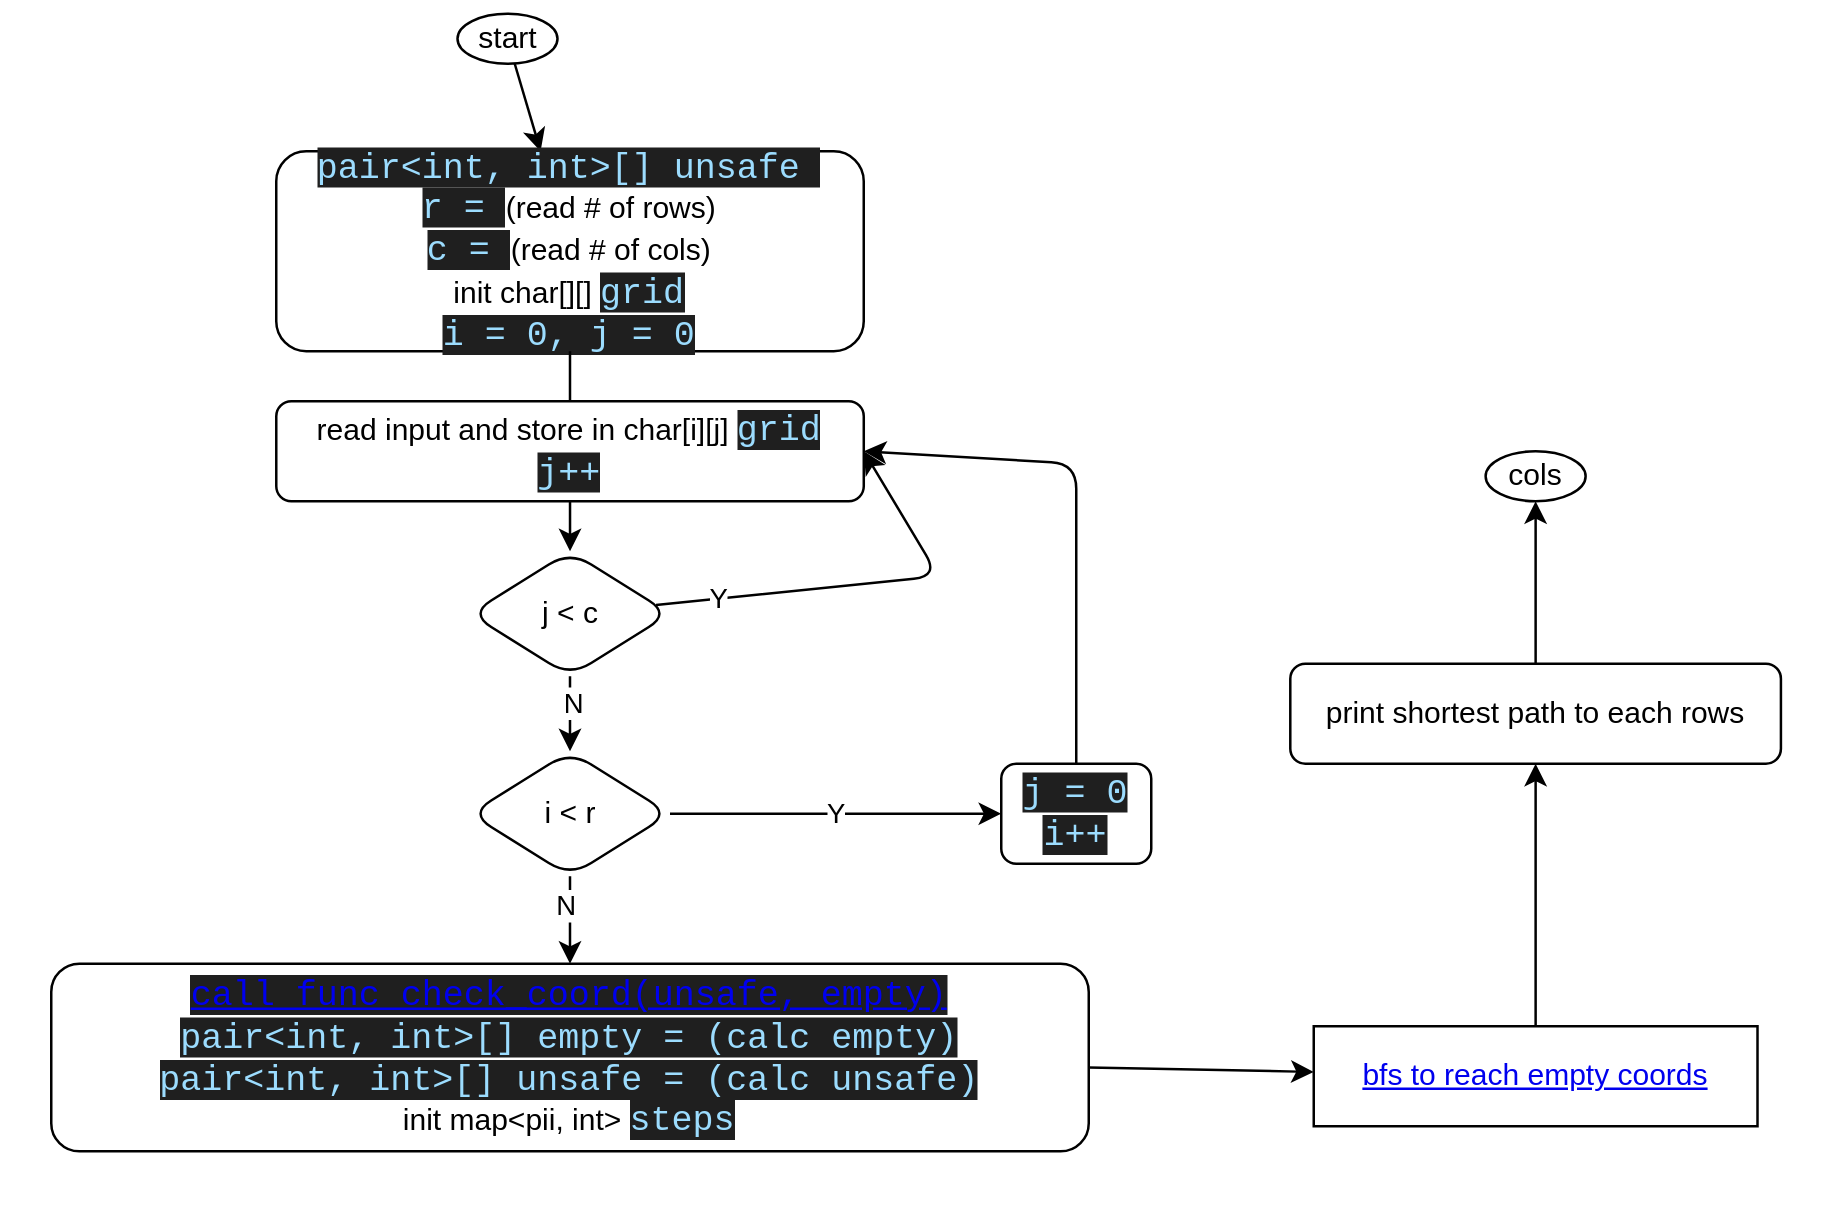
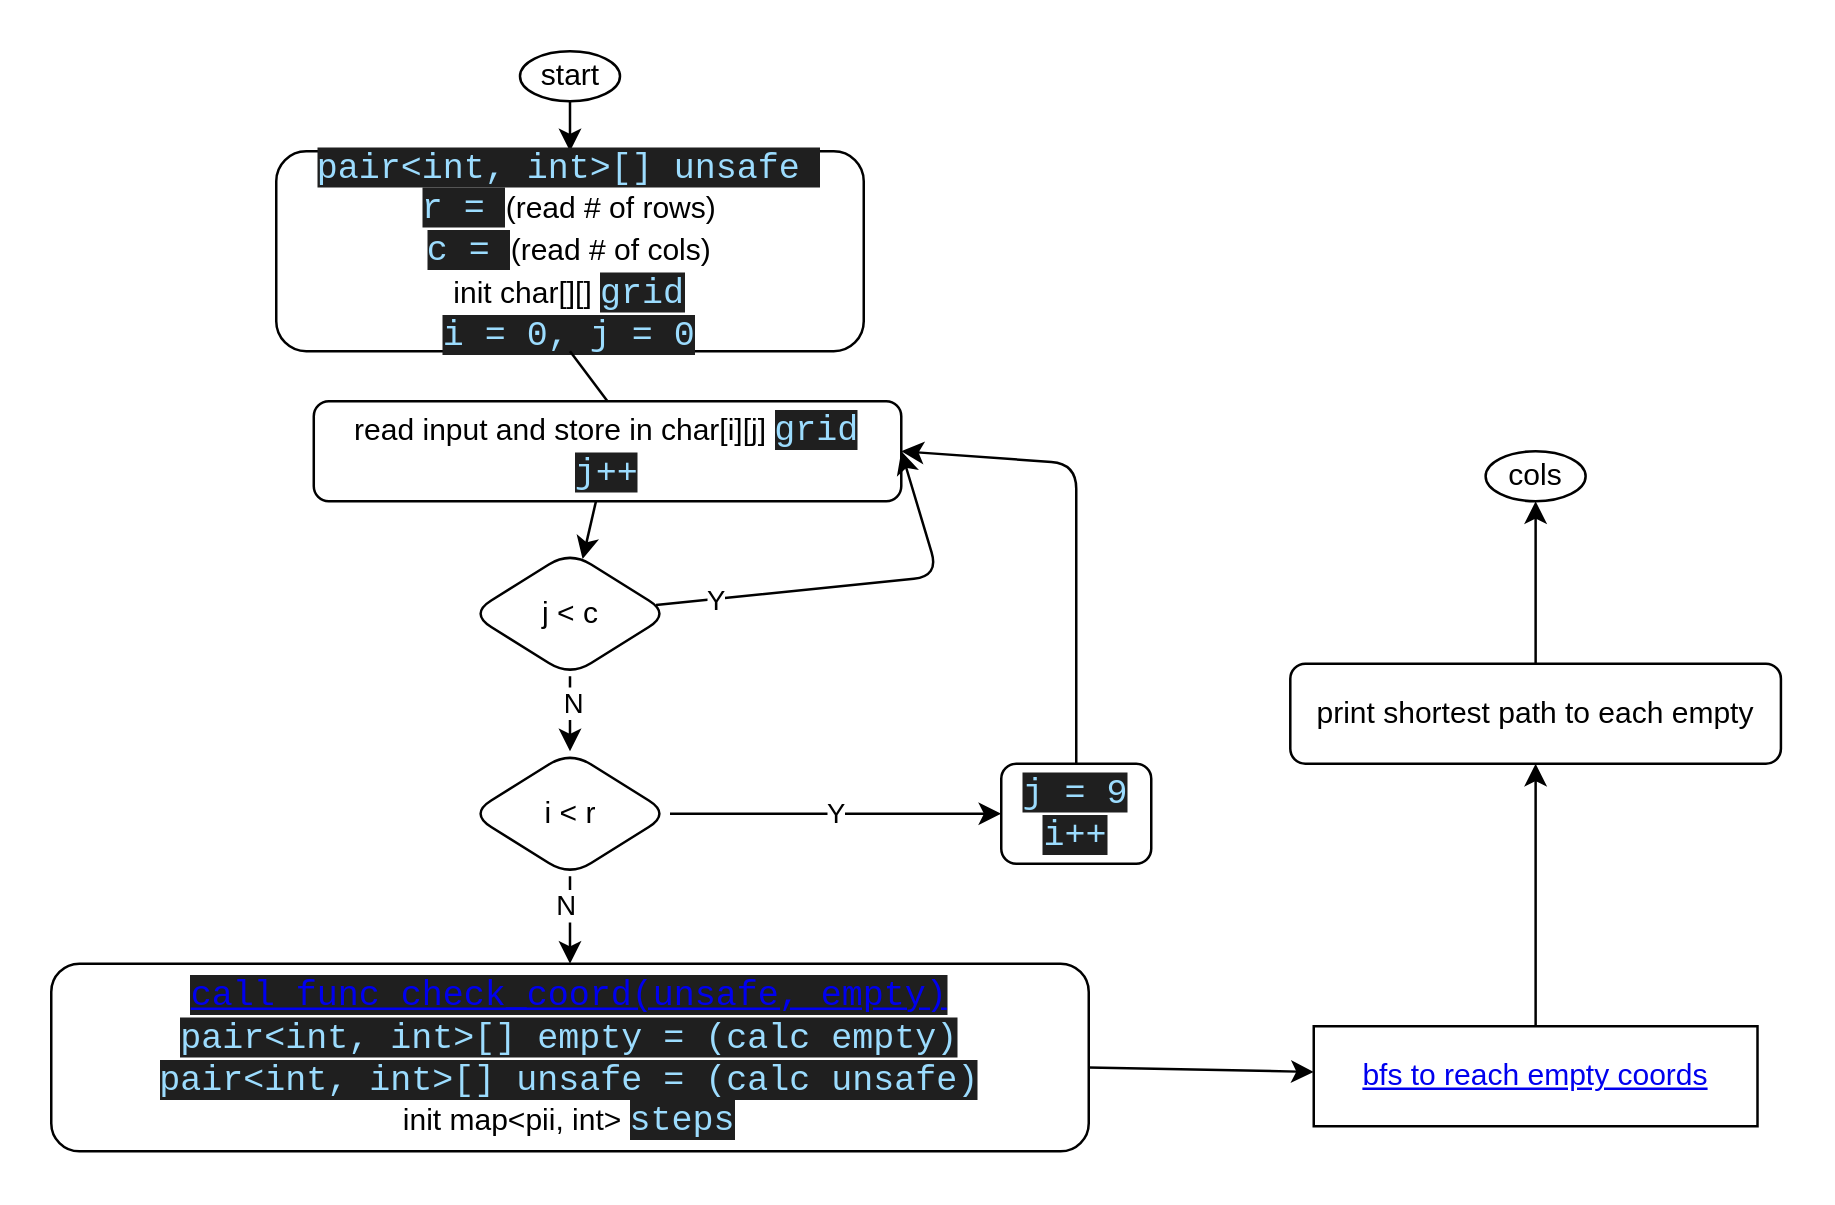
node "start": moved (508, 39) -> (570, 76)
node "read input and store in char[i][j] grid j++": moved (570, 451) -> (608, 451)
node "print shortest path to each rows": label "print shortest path to each rows" -> "print shortest path to each empty"
node "j = 0 i++": label "j = 0 i++" -> "j = 9 i++"
